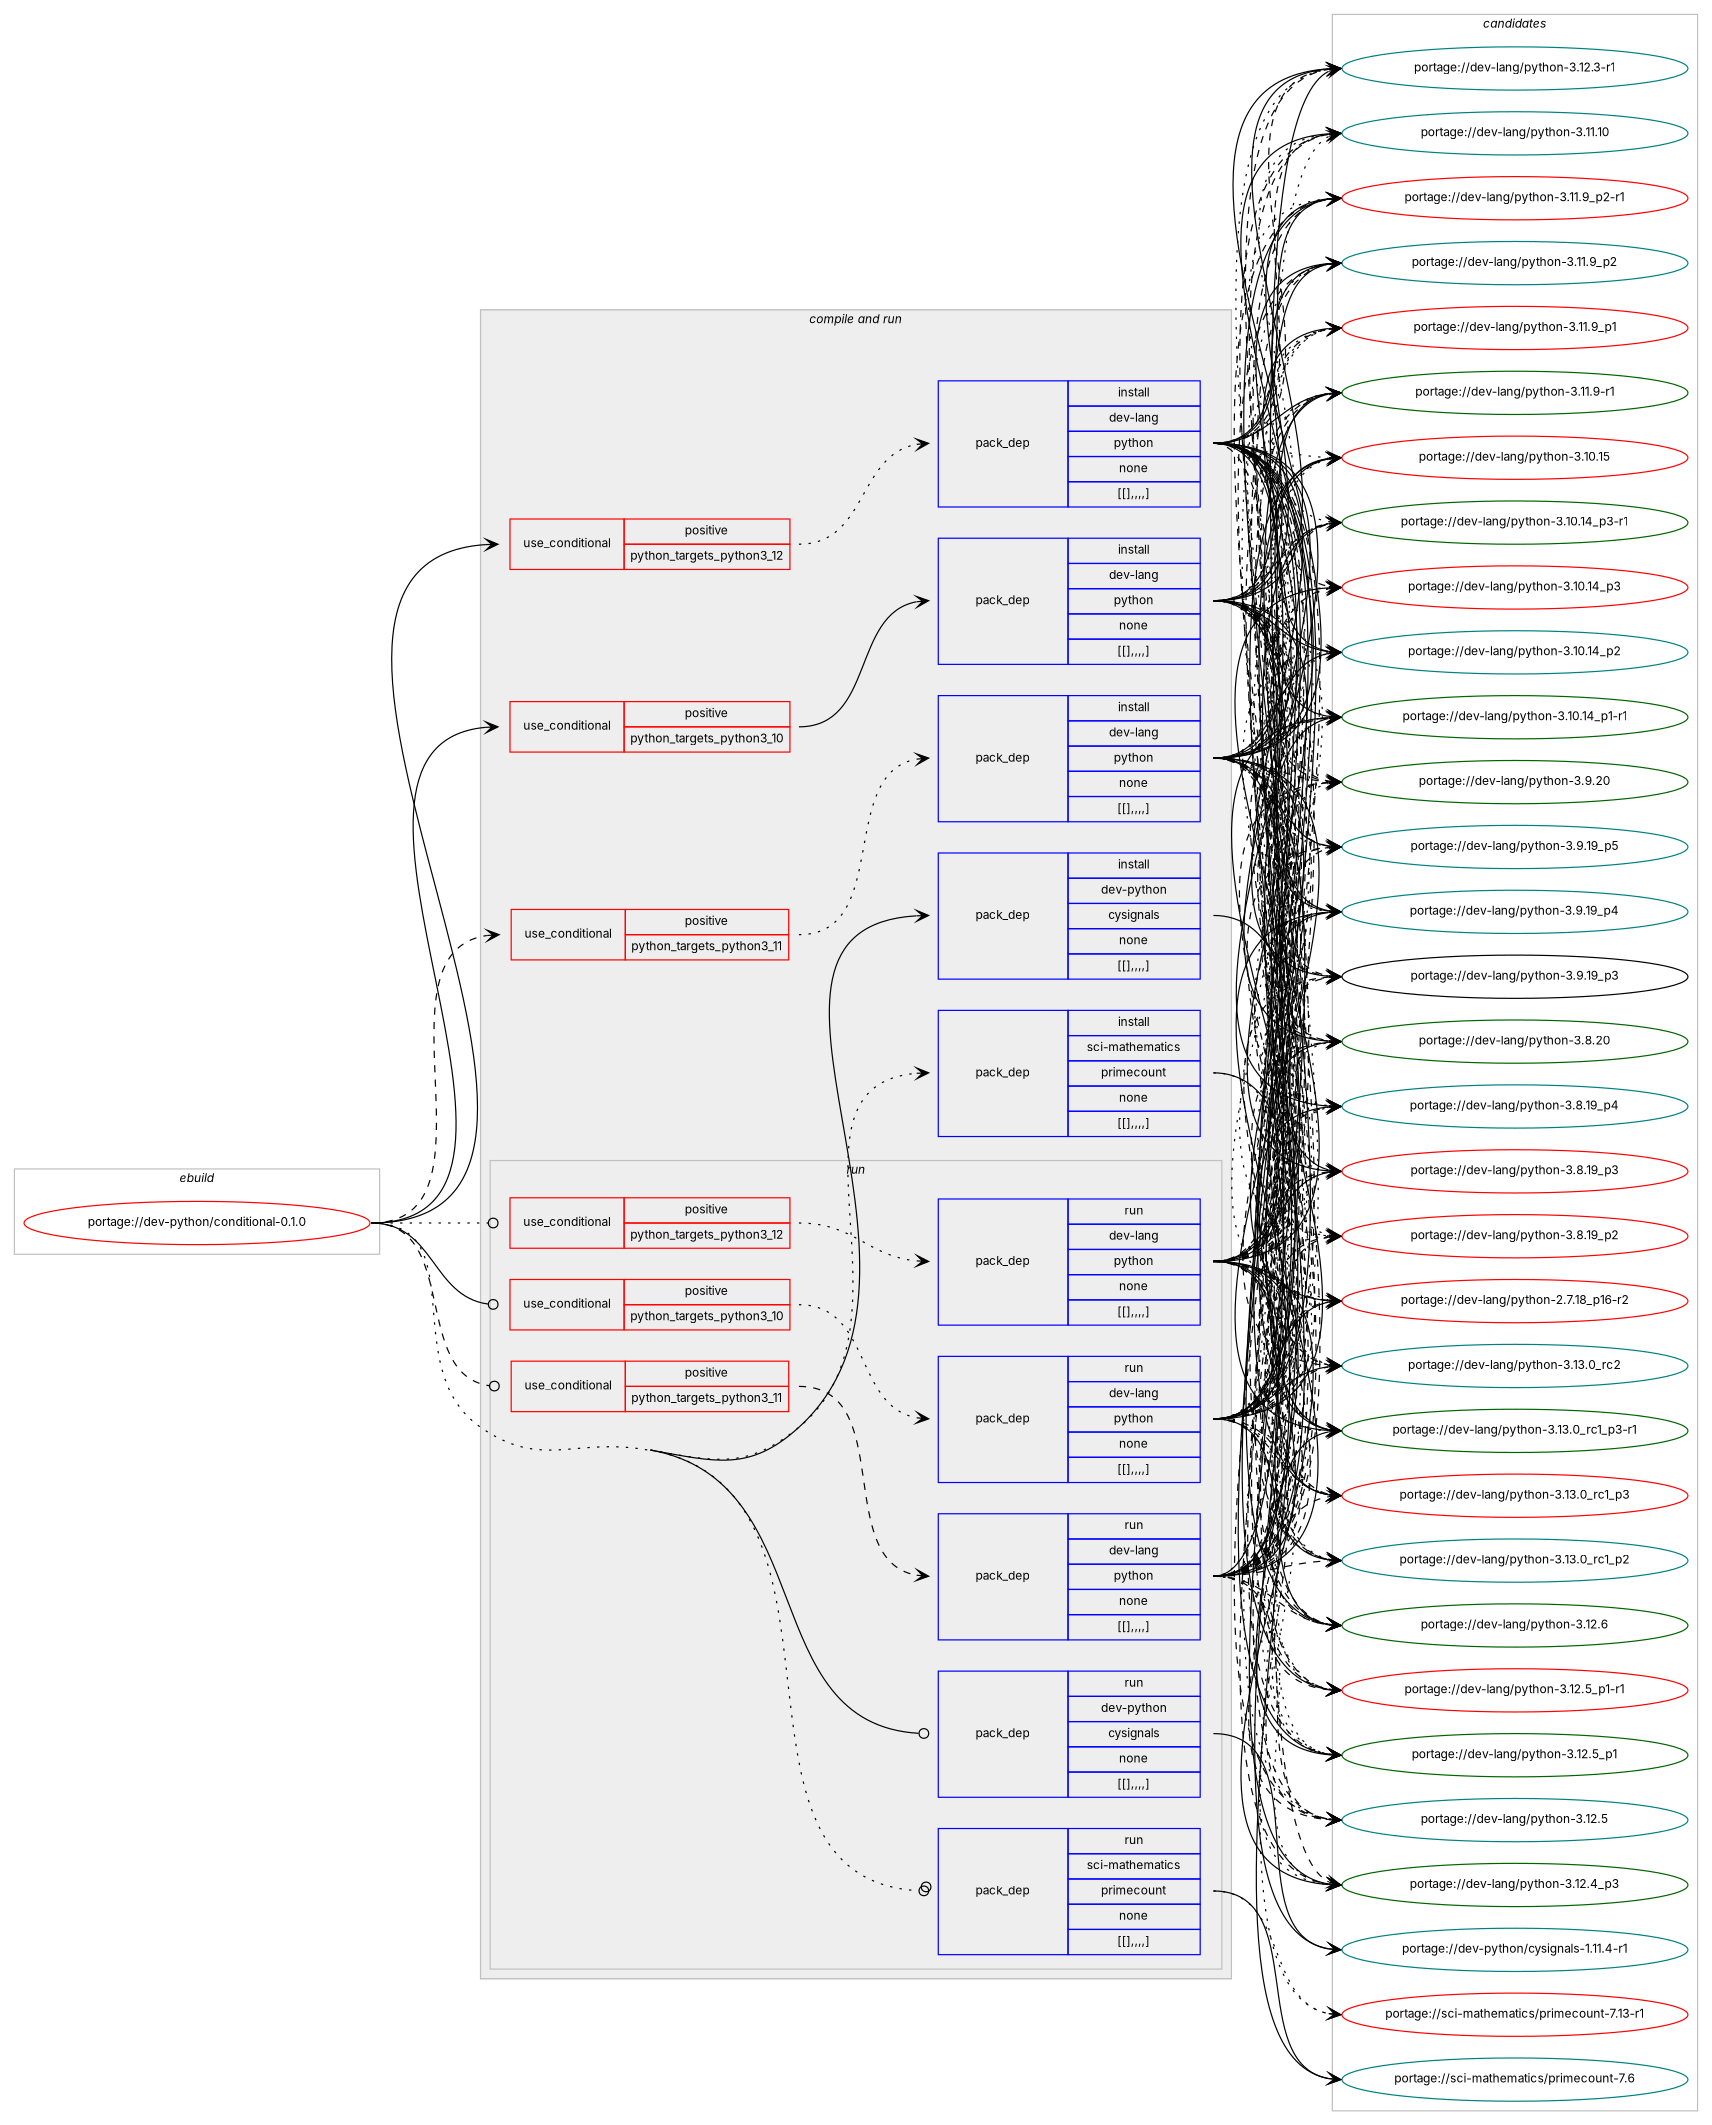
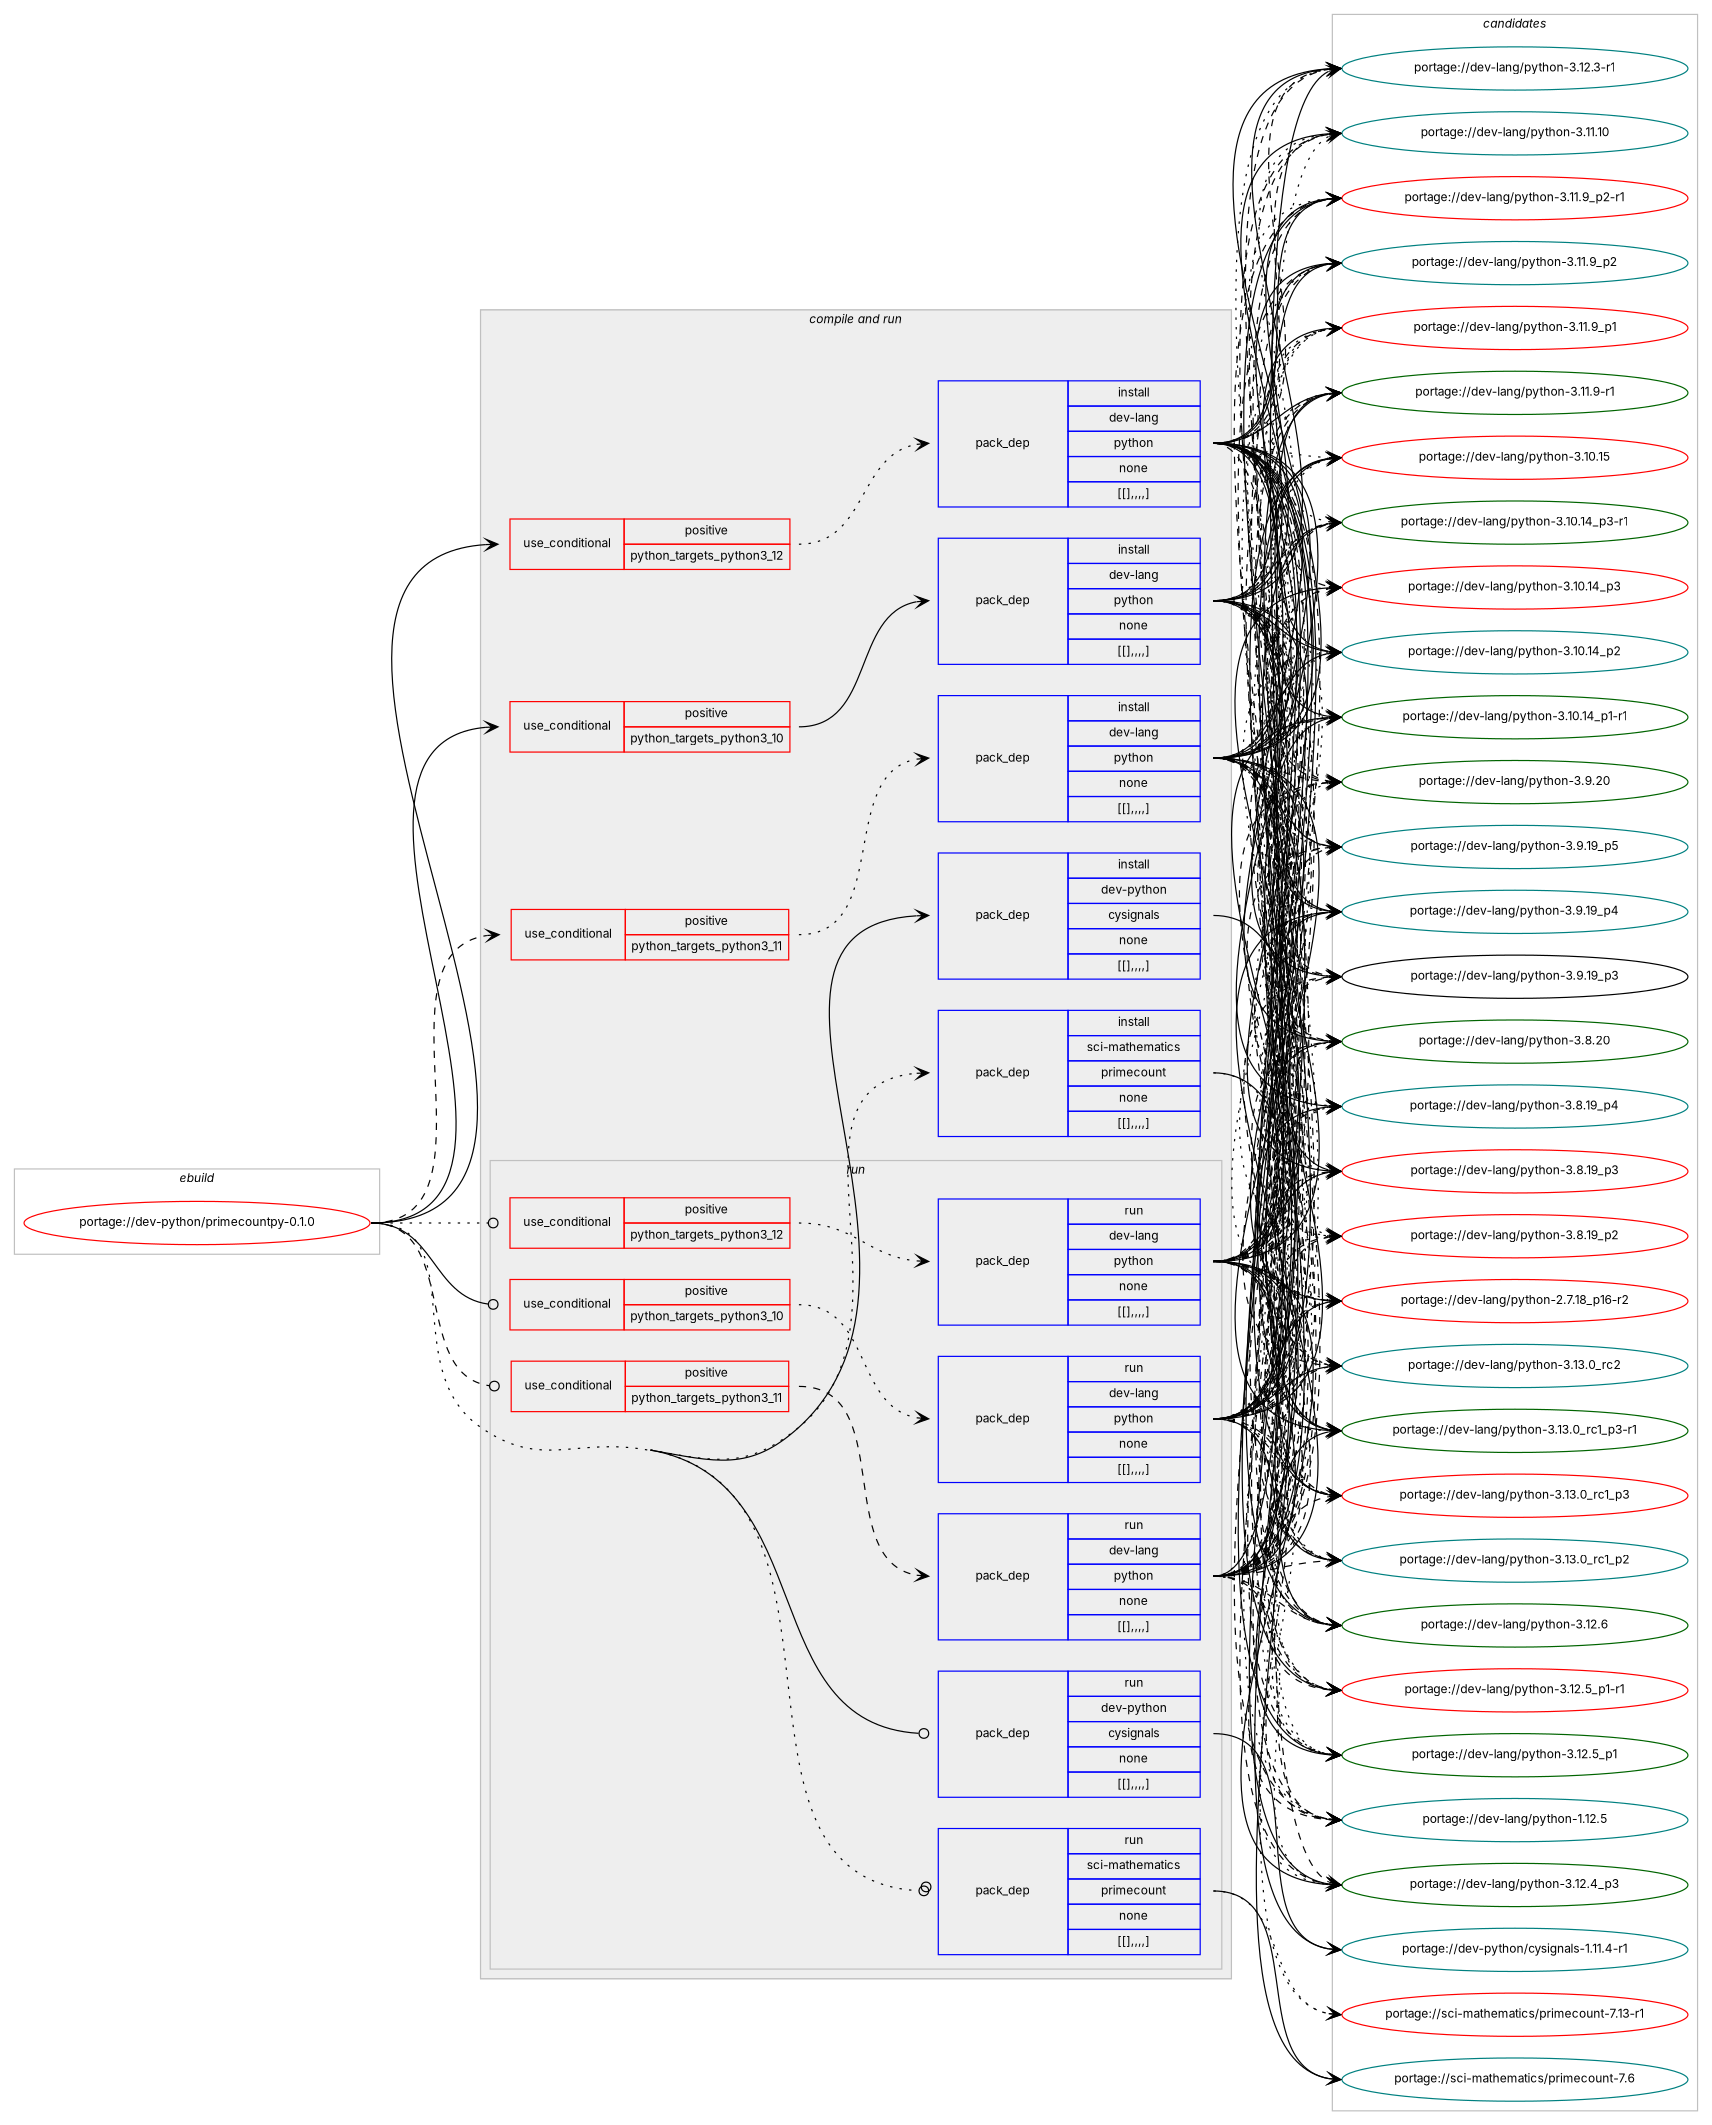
node "portage://dev-python/conditional-0.1.0": label "portage://dev-python/conditional-0.1.0" -> "portage://dev-python/primecountpy-0.1.0"
node "portage://dev-lang/python-3.12.5": label "portage://dev-lang/python-3.12.5" -> "portage://dev-lang/python-1.12.5"
